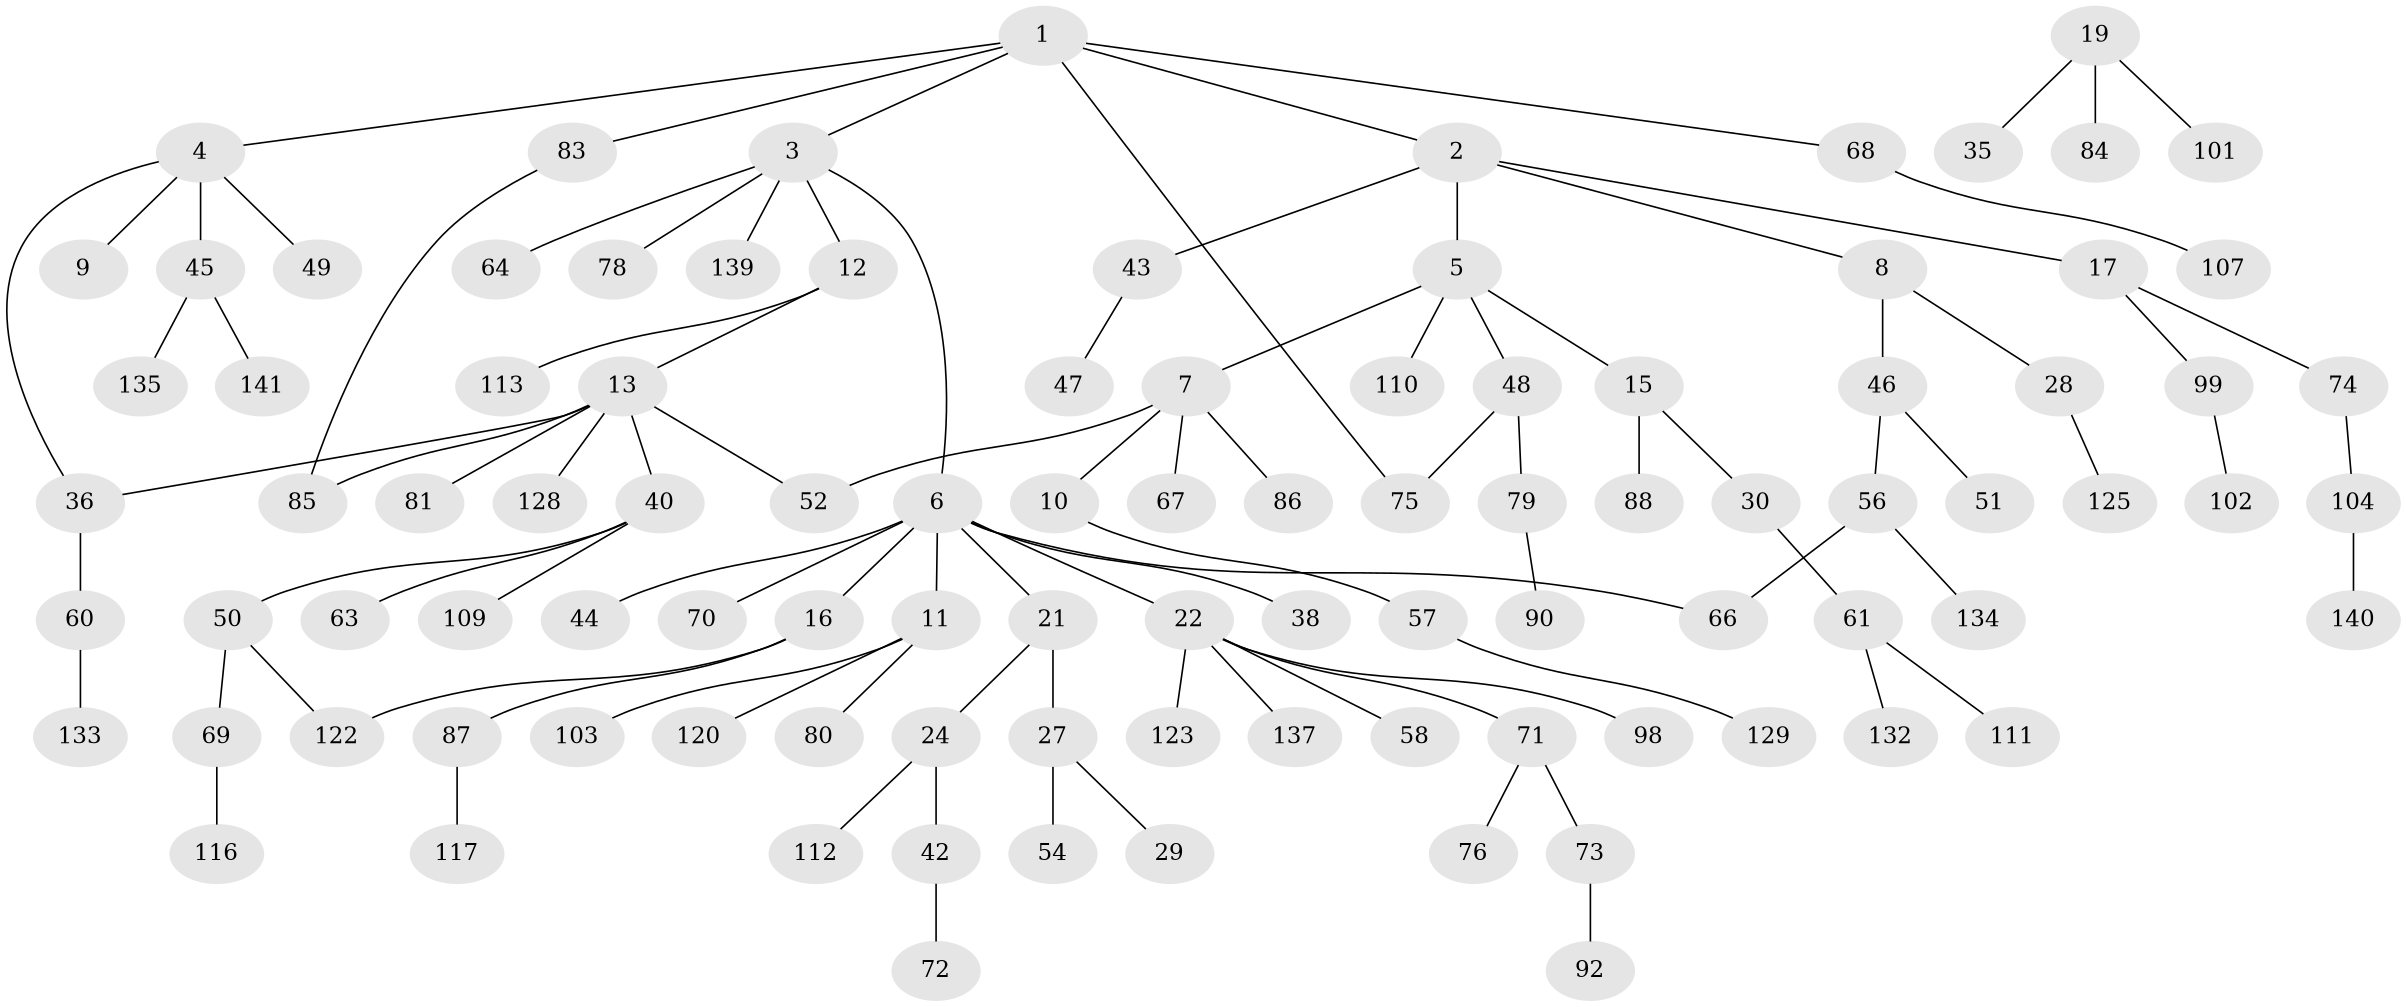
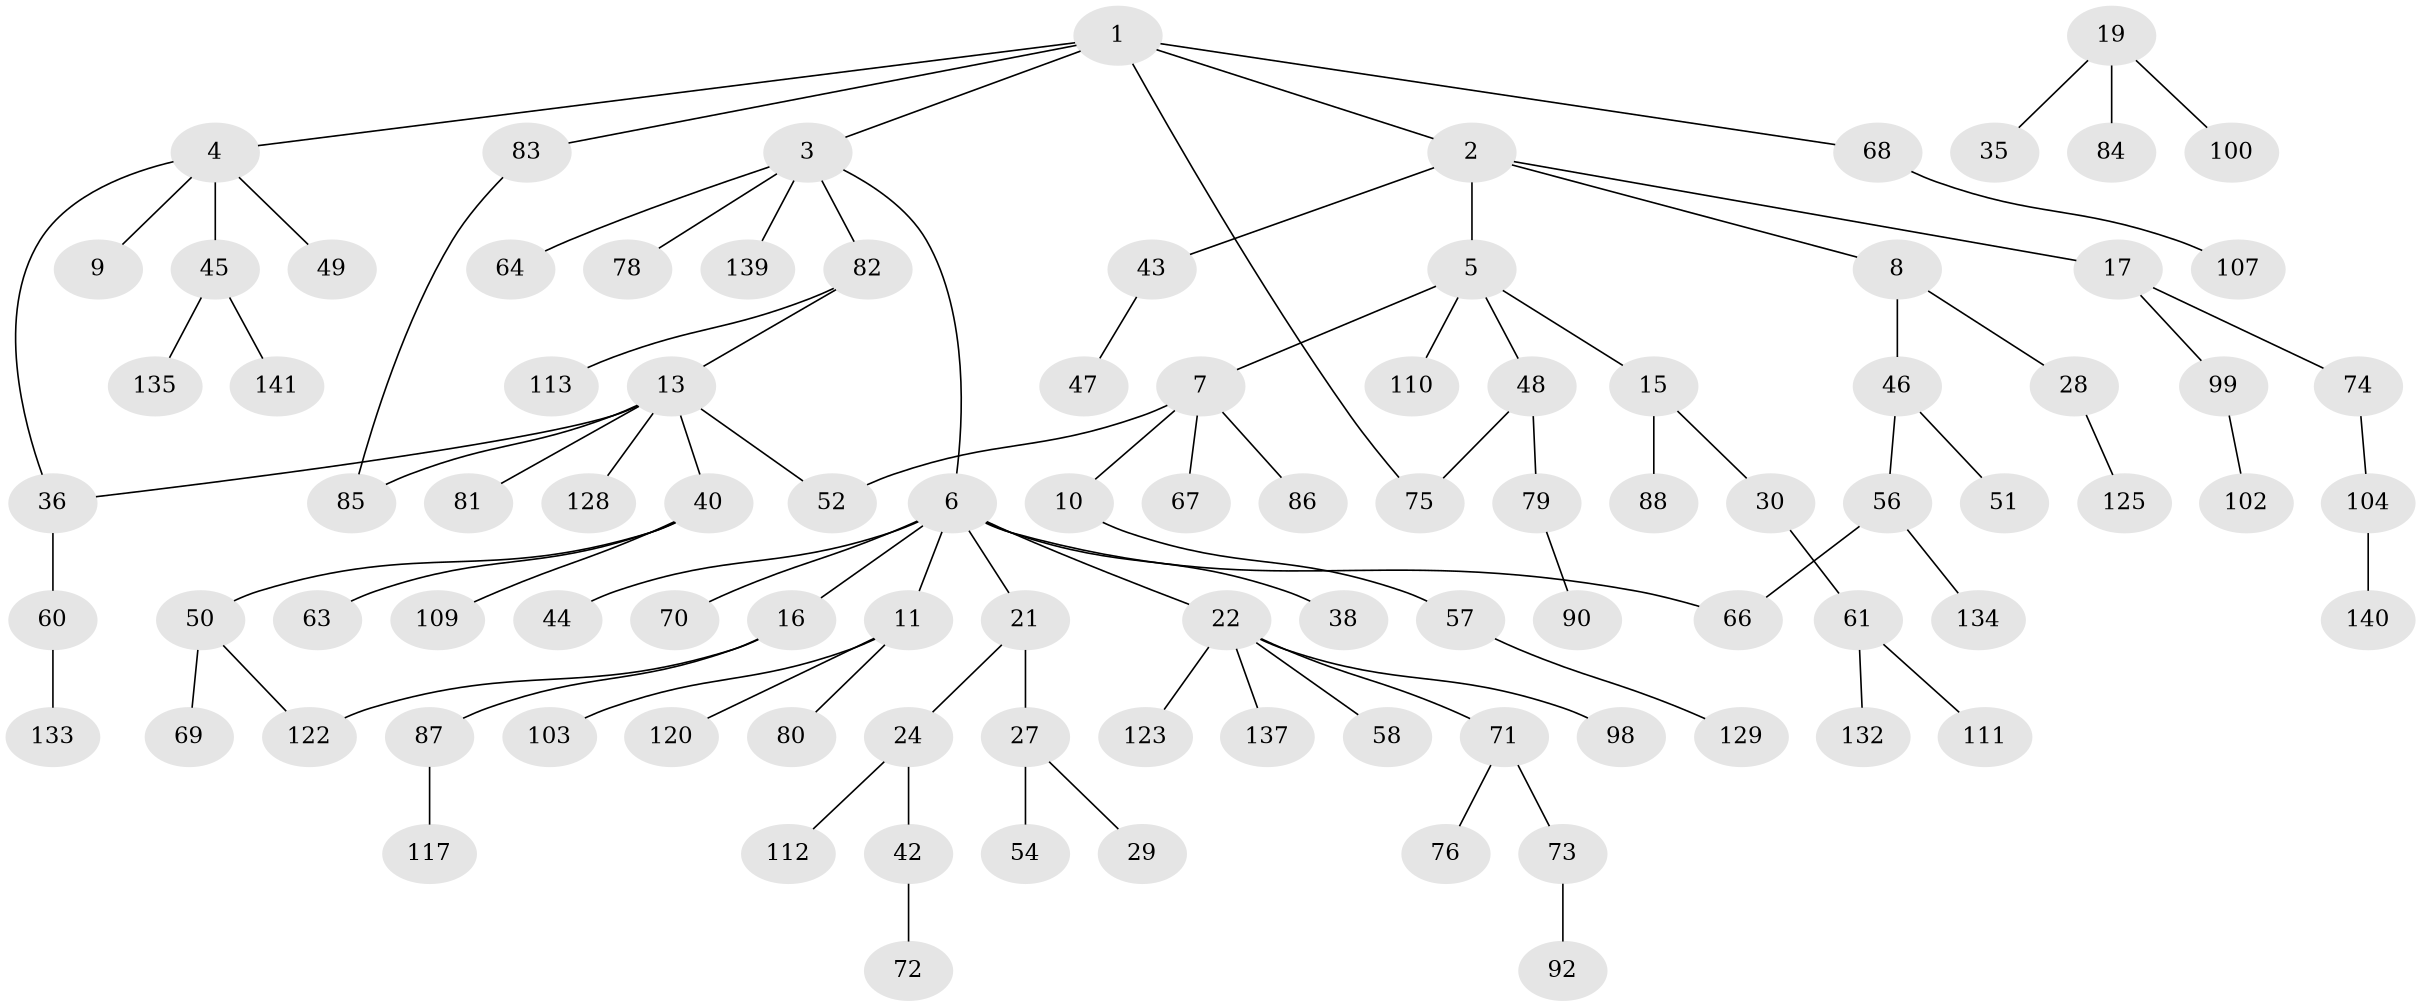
node "101": label "101" -> "100"
node "12": label "12" -> "82"
node "116": removed
